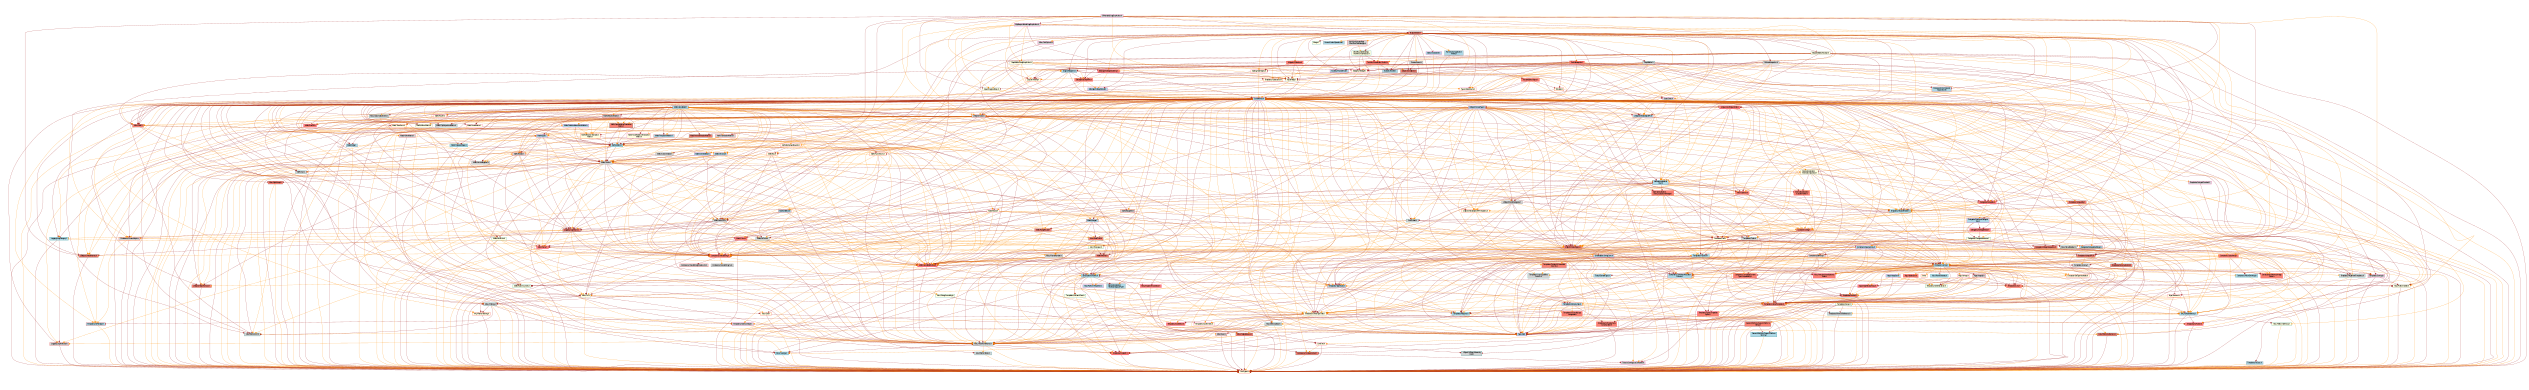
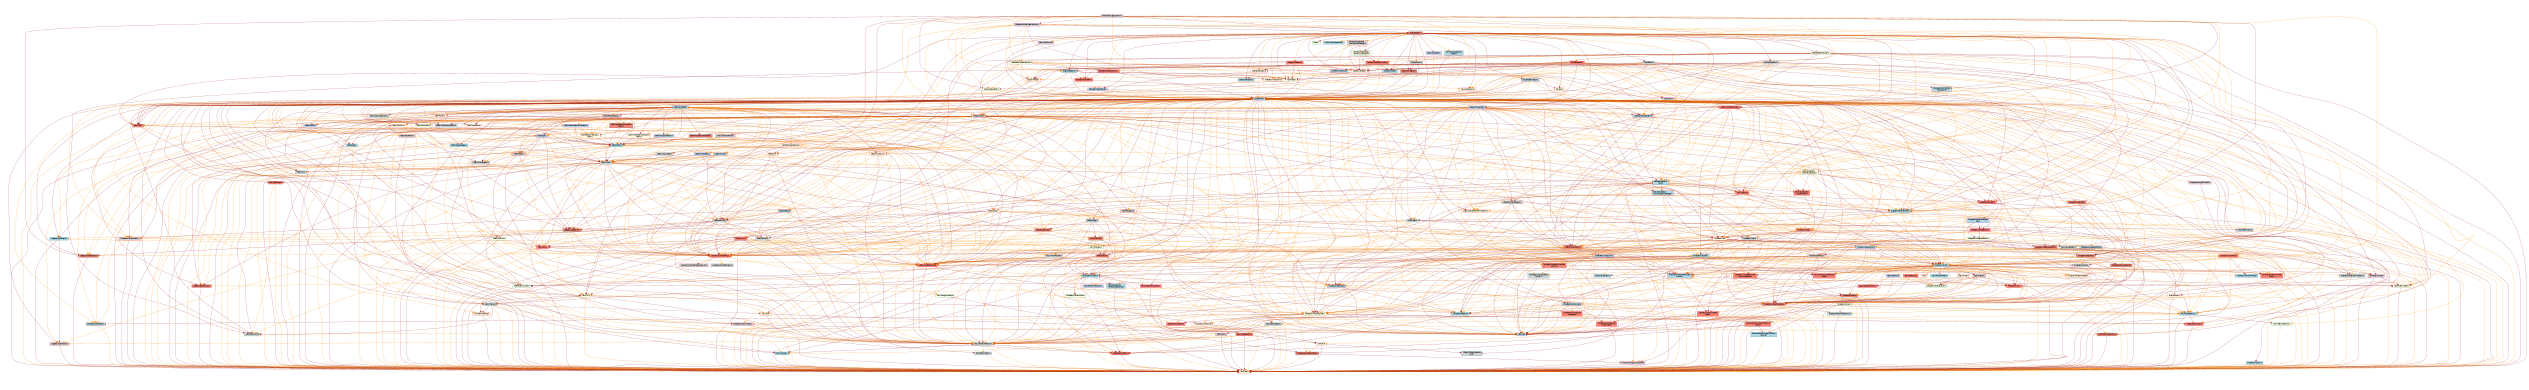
edge "WorkflowOrientedApp /WorkflowTabManager.h" -> "Widgets/SWidget.h": added
node "Styling/SlateBrush.h": added
node "TickableEditorObject.h": fillcolor salmon -> lightblue
node "Math/Float32.h": fillcolor salmon -> lightblue
edge "Framework/Commands /InputChord.h" -> "Misc/Optional.h": added
node "Internationalization /TextLocalizationManager.h": fillcolor salmon -> lightblue
node "HAL/PlatformTLS.h": added
